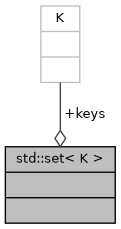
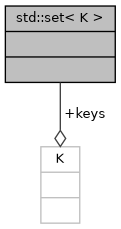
edge "K" -> "std::set< K >": reversed
